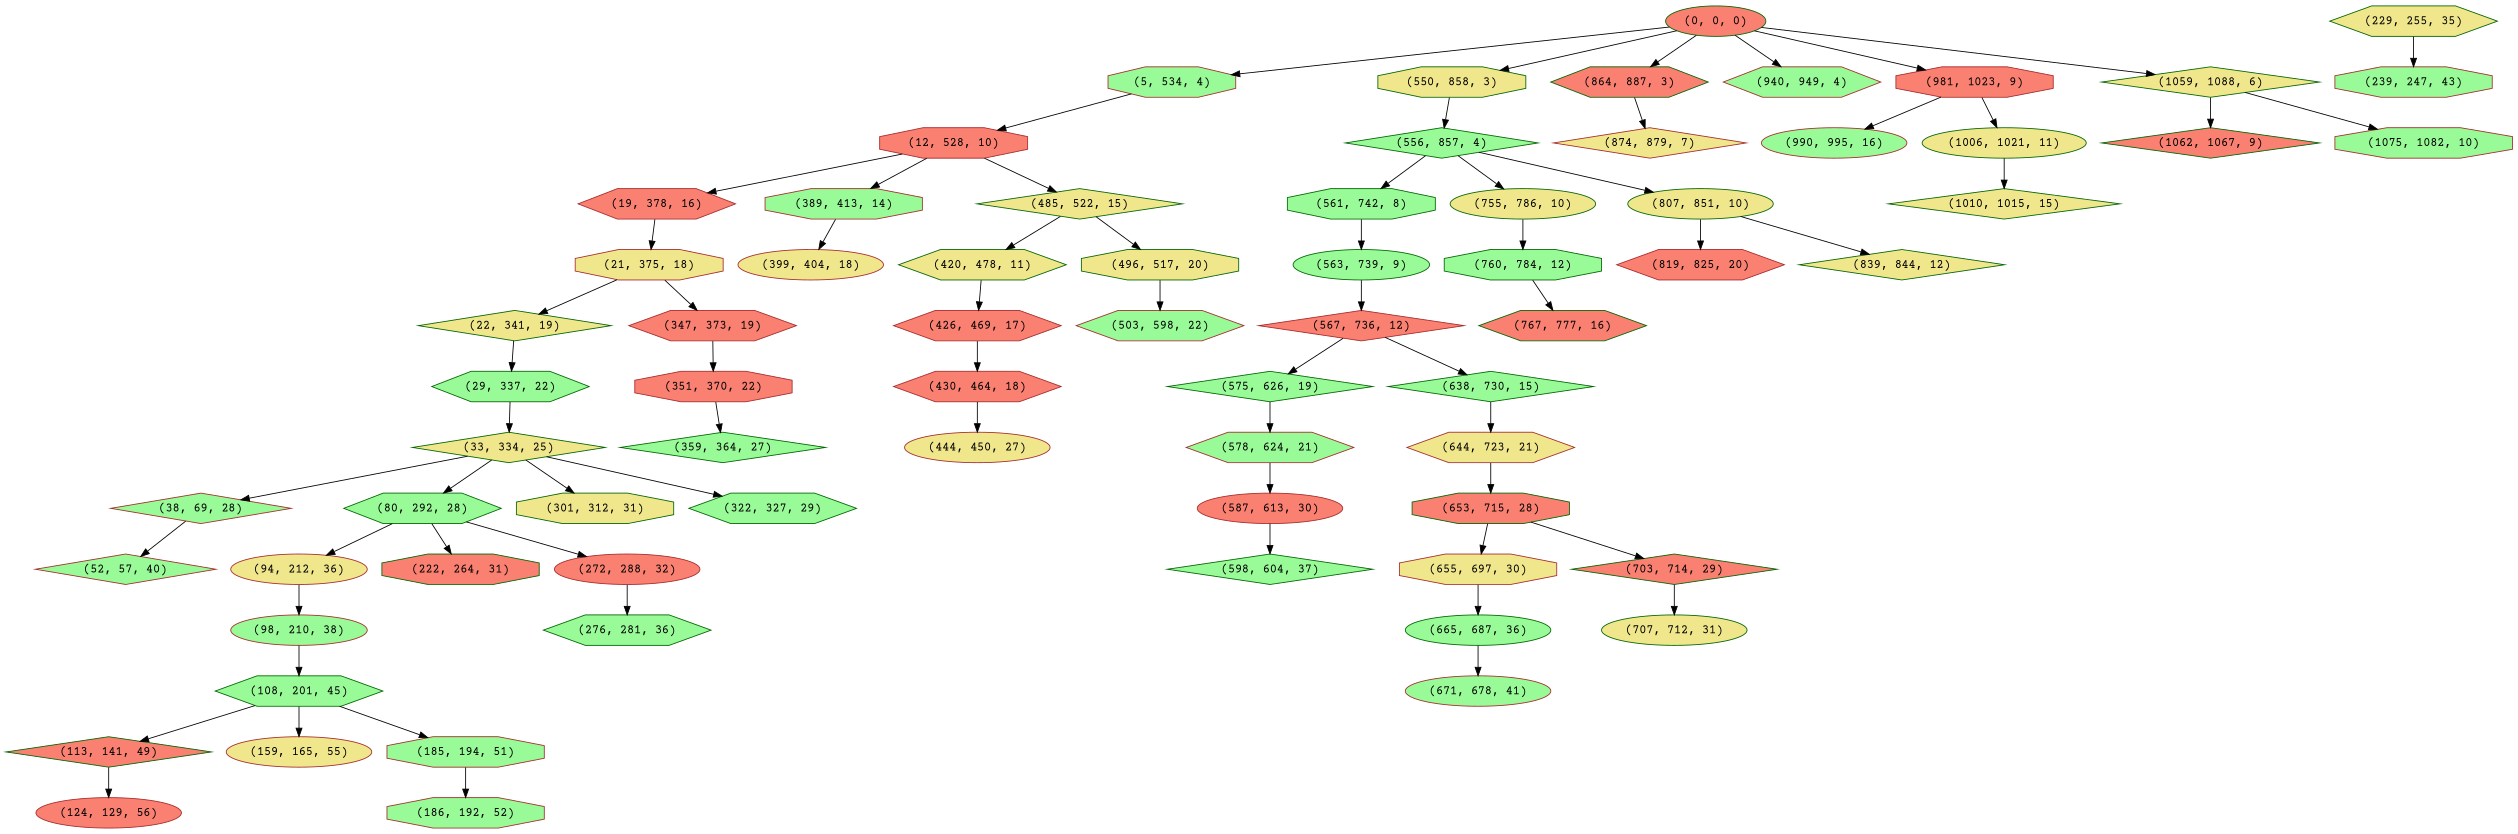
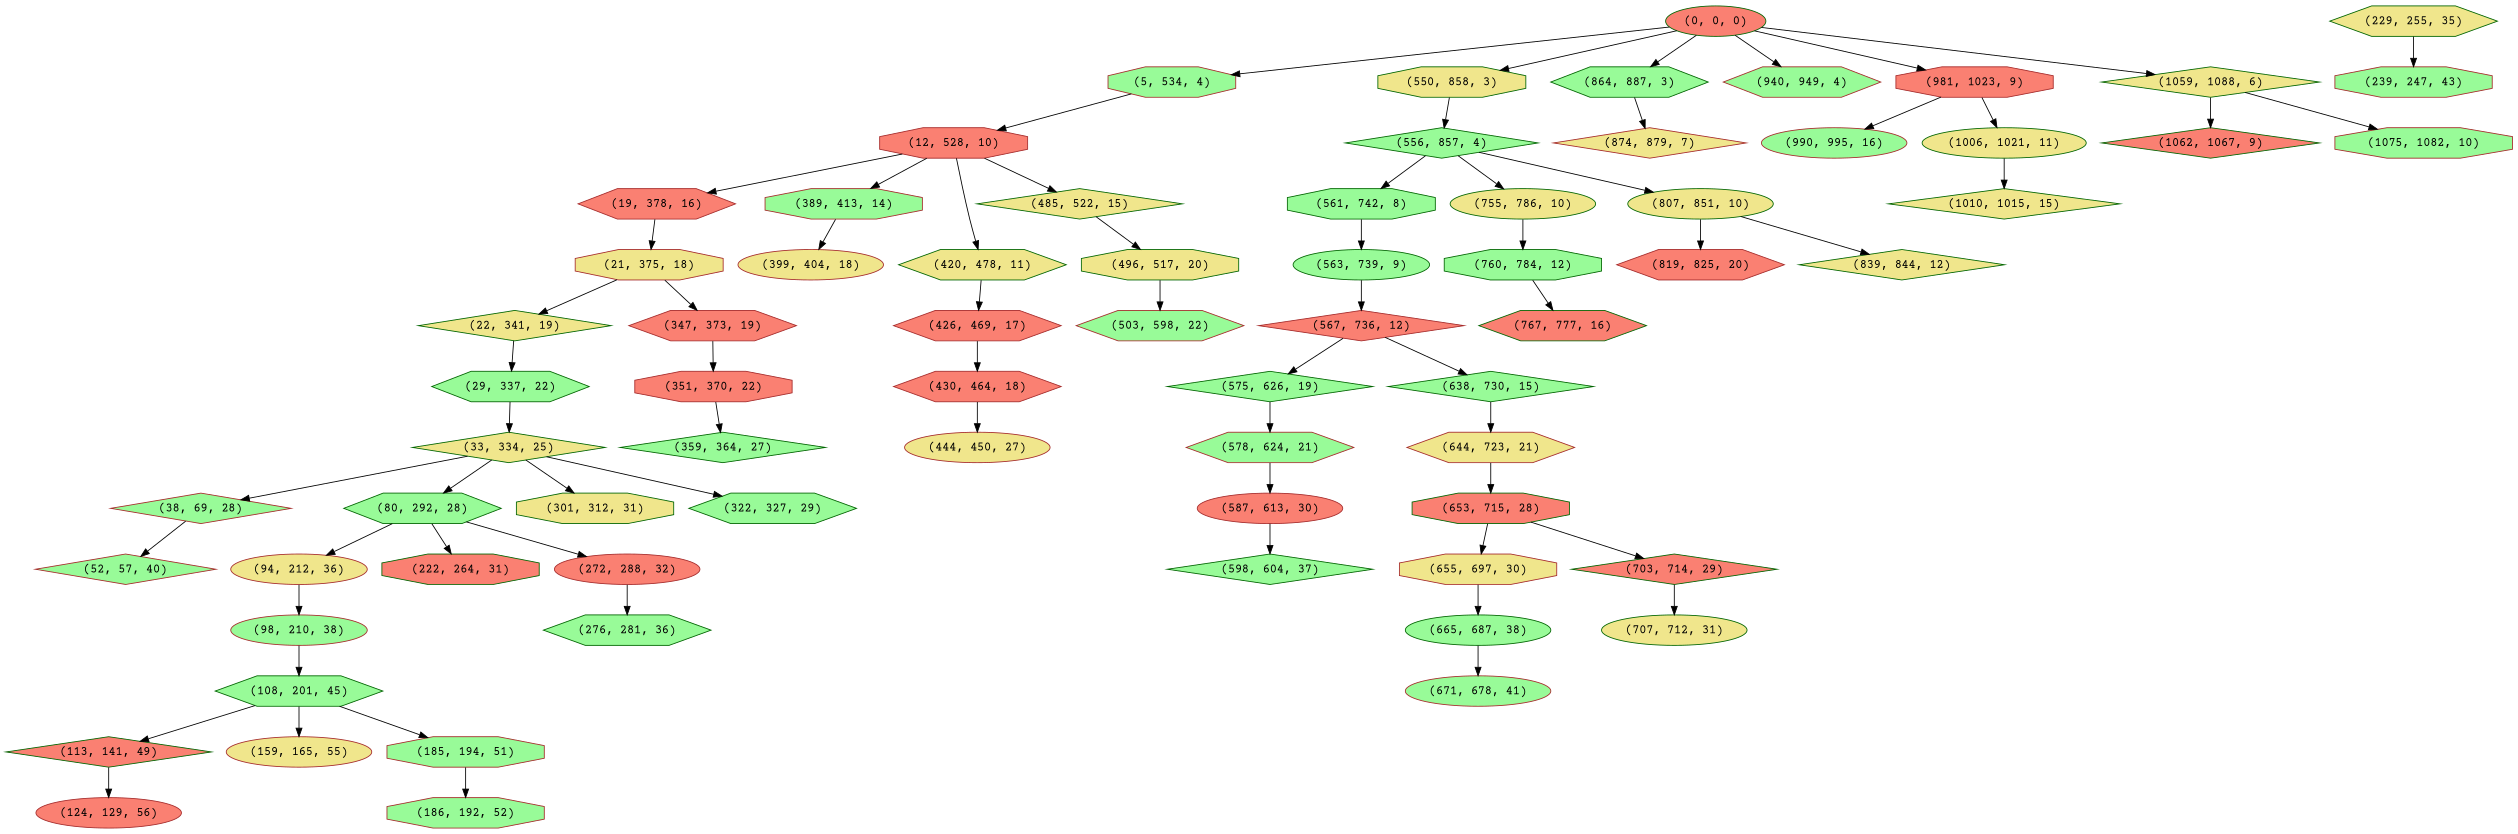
node "(864, 887, 3)": fillcolor salmon -> palegreen
edge "(485, 522, 15)" -> "(420, 478, 11)": now "(12, 528, 10)" -> "(420, 478, 11)"
node "(665, 687, 36)": label "(665, 687, 36)" -> "(665, 687, 38)"
